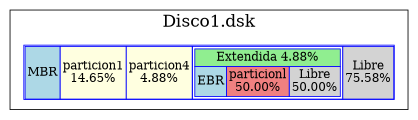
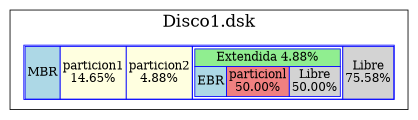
node "MBR": text "particion4" -> "particion2"
